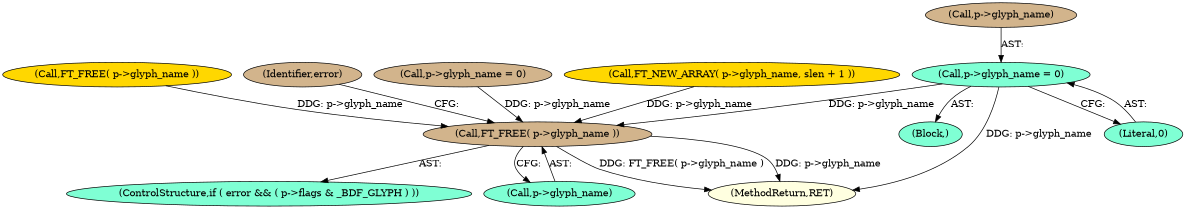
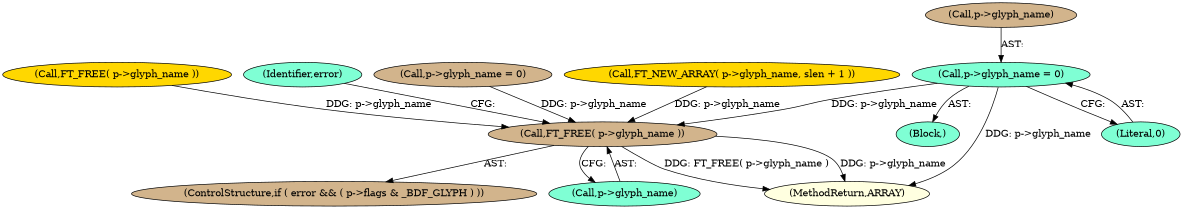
node "(Identifier,error)": fillcolor tan -> aquamarine
node "(ControlStructure,if ( error && ( p->flags & _BDF_GLYPH ) ))": fillcolor aquamarine -> tan
node "(MethodReturn,RET)": label "(MethodReturn,RET)" -> "(MethodReturn,ARRAY)"
